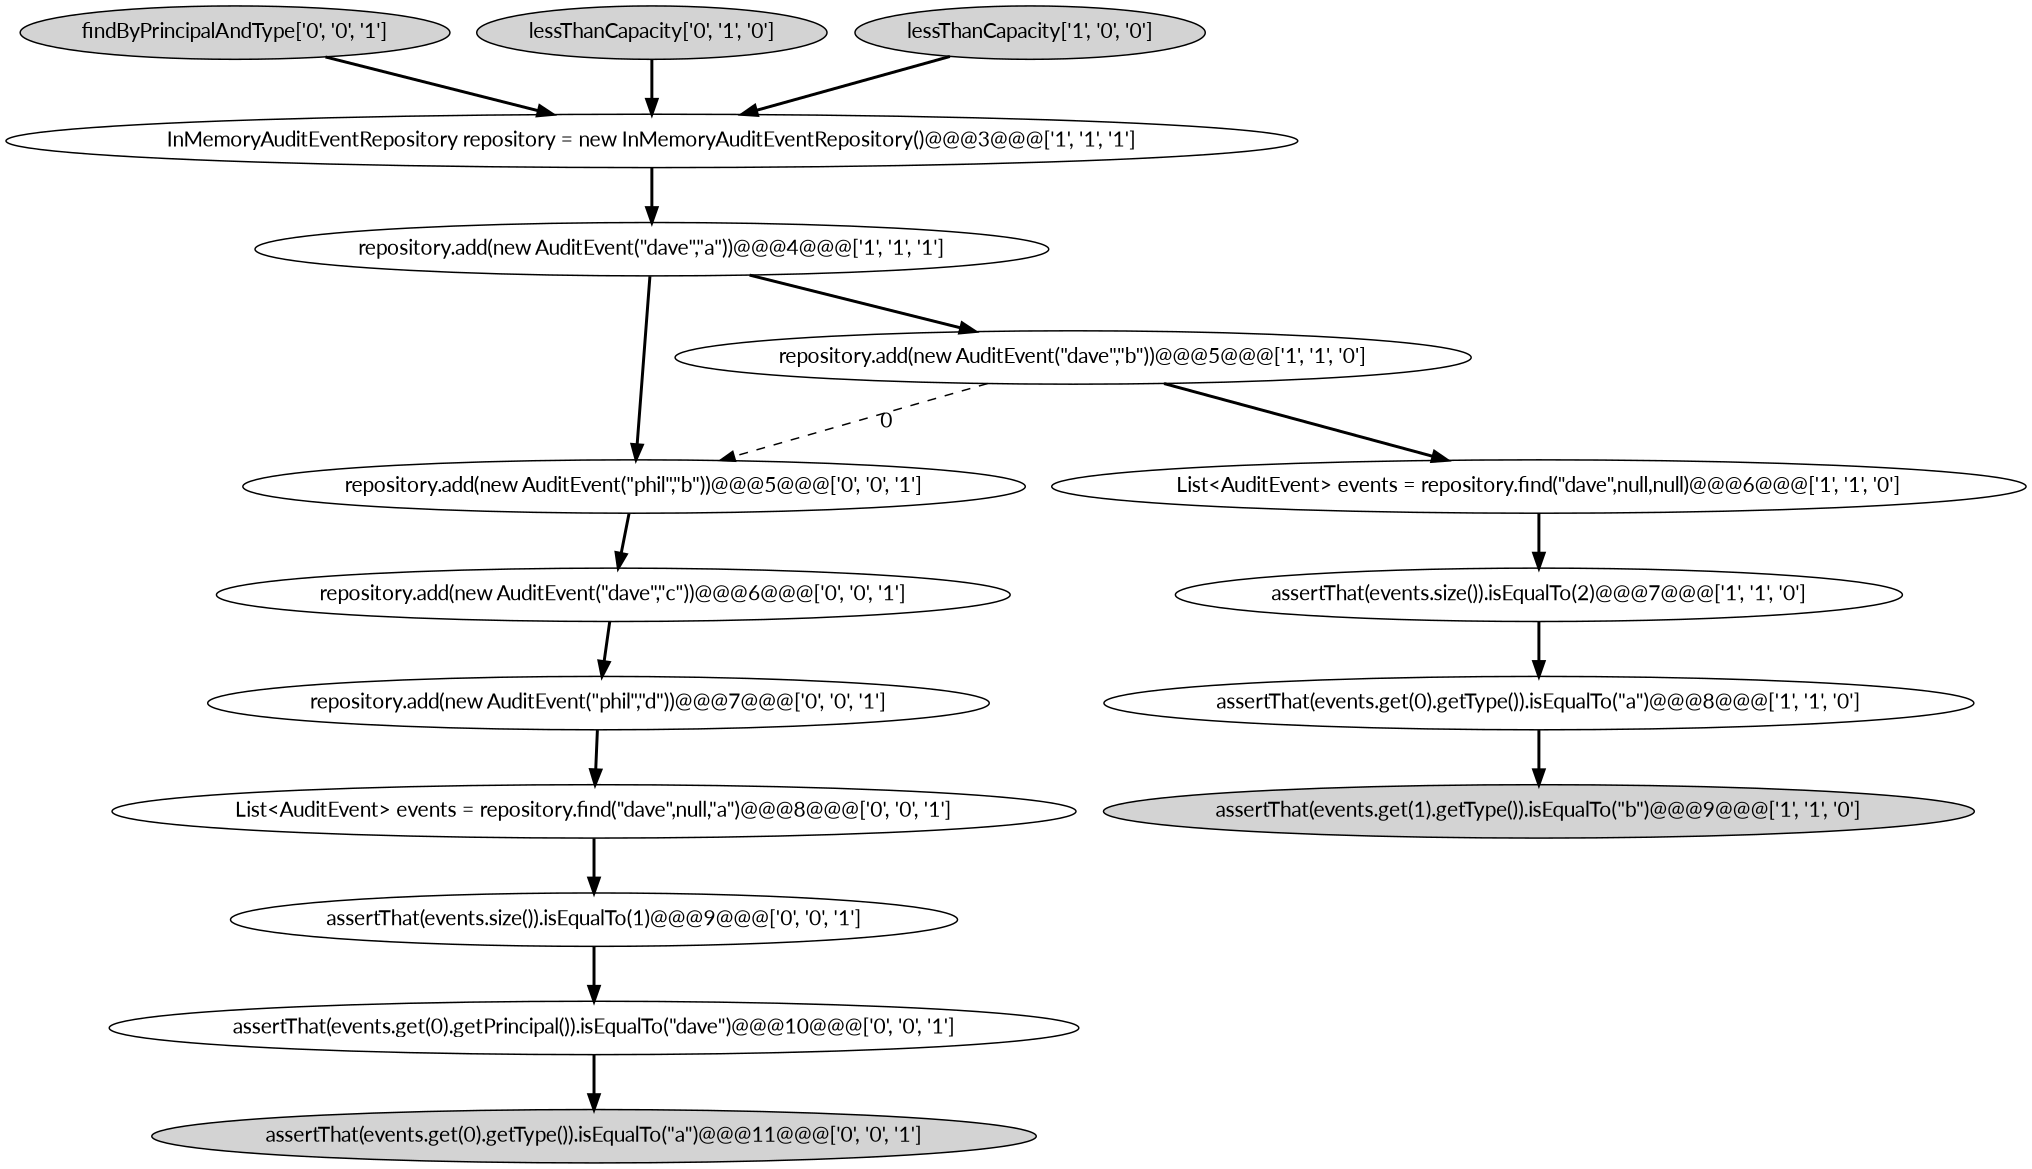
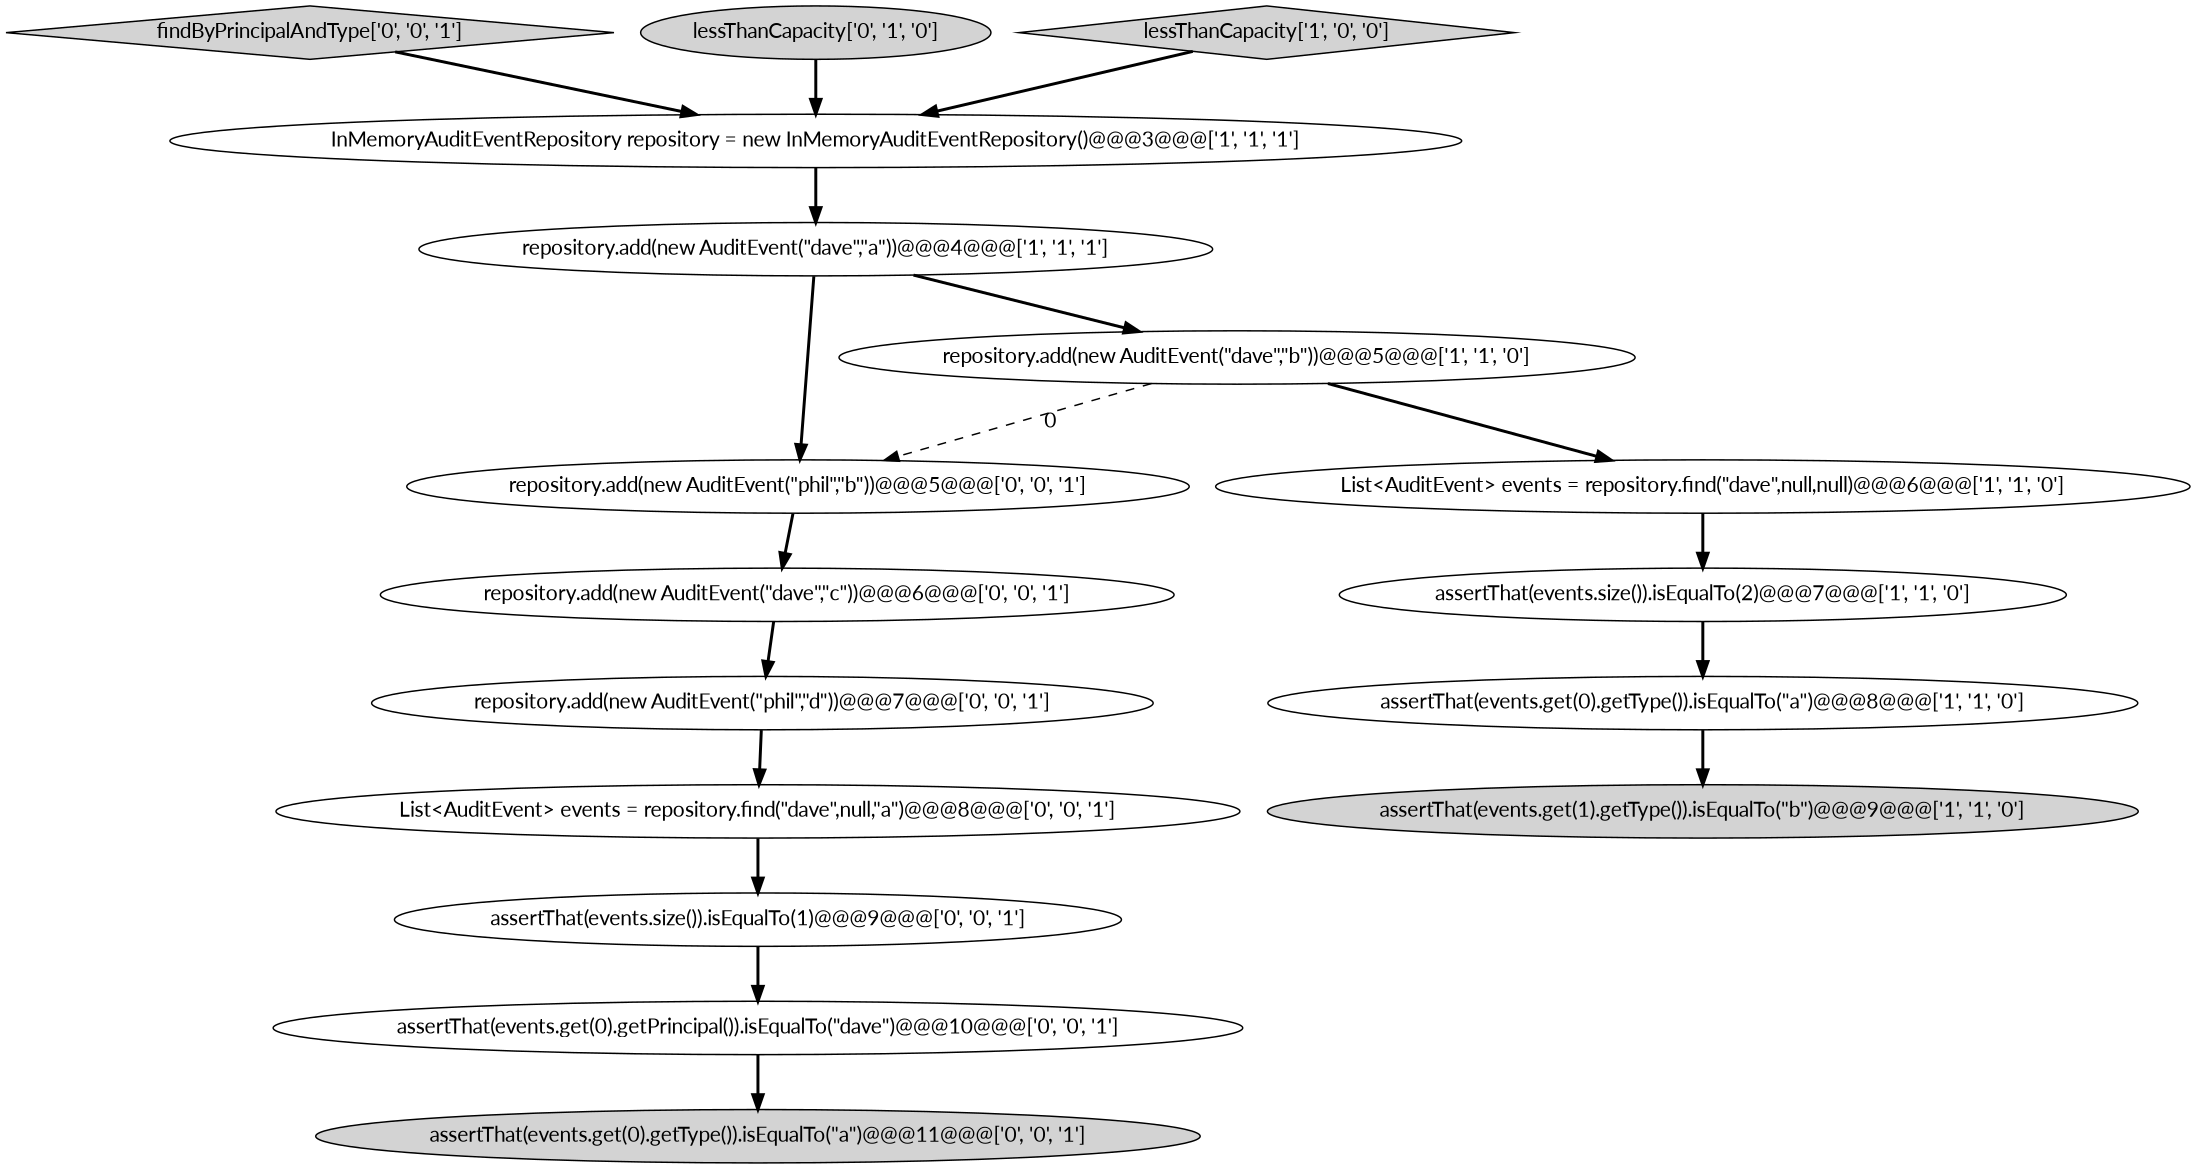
node "findByPrincipalAndType['0', '0', '1']": shape ellipse -> diamond
node "lessThanCapacity['1', '0', '0']": shape ellipse -> diamond
